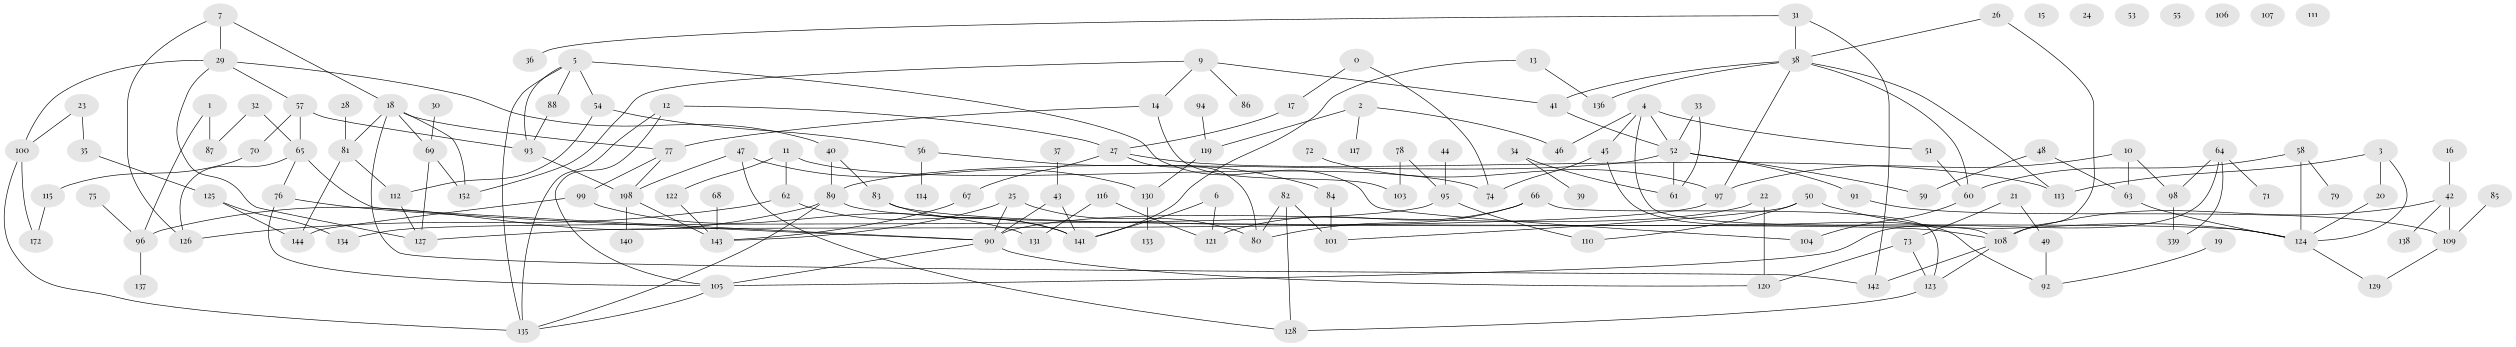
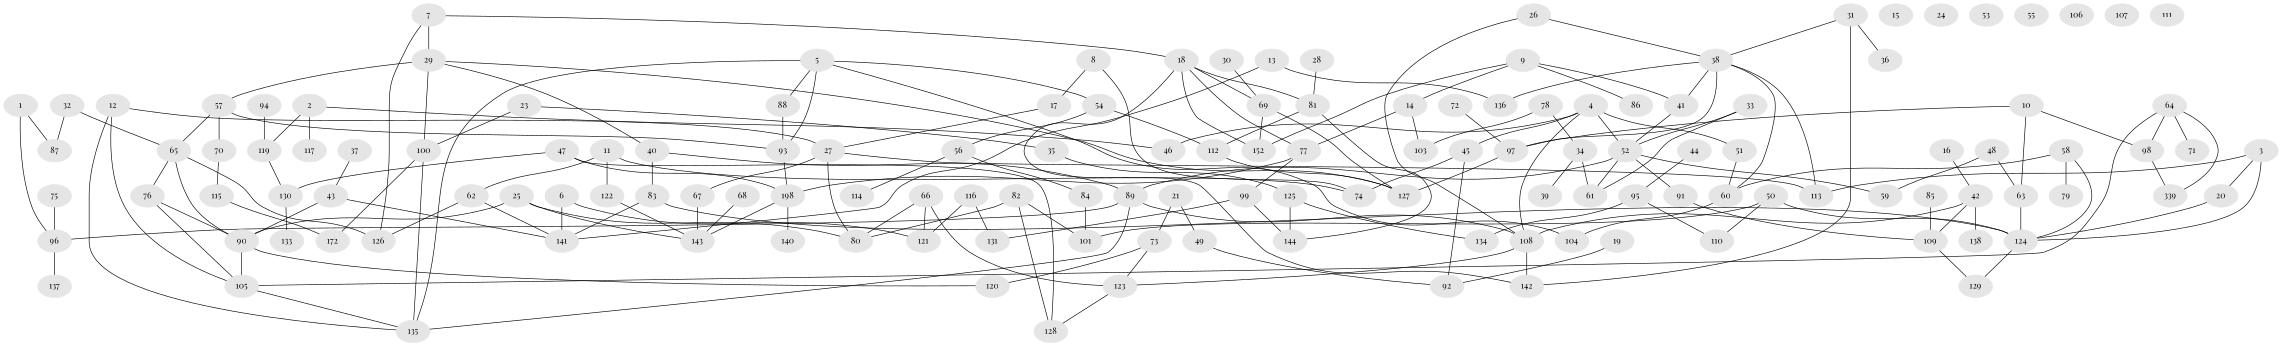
node "0": label "0" -> "8"
edge "78" -- "95": now "78" -- "34"
node "22": removed
